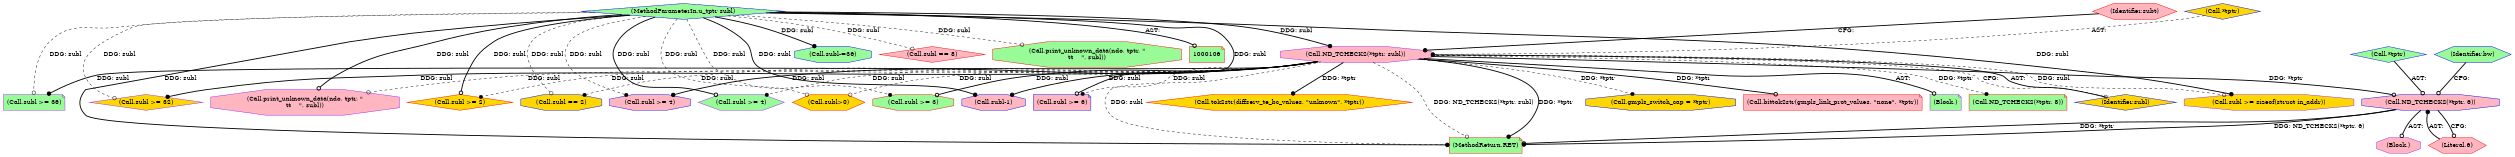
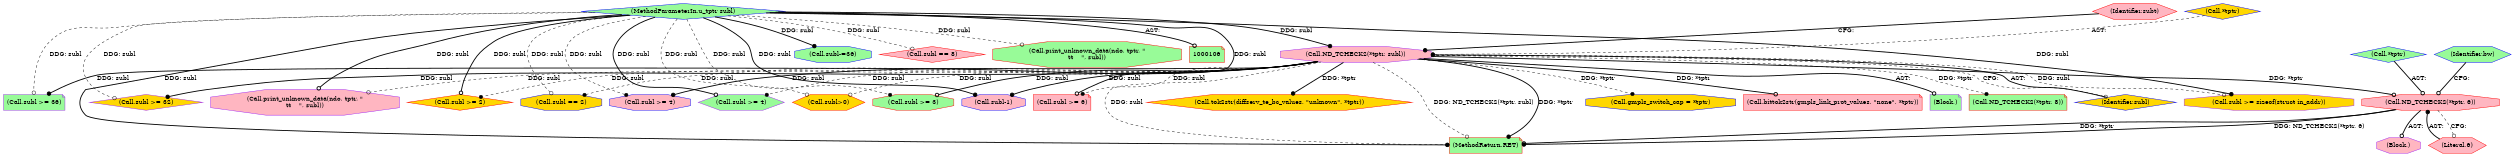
node "(Call,subl >= 6)": color blue -> red
node "(Call,ND_TCHECK2(*tptr, 6))": color blue -> red
edge "(Call,ND_TCHECK2(*tptr, 6))" -> "(Literal,6)": style bold -> dashed
